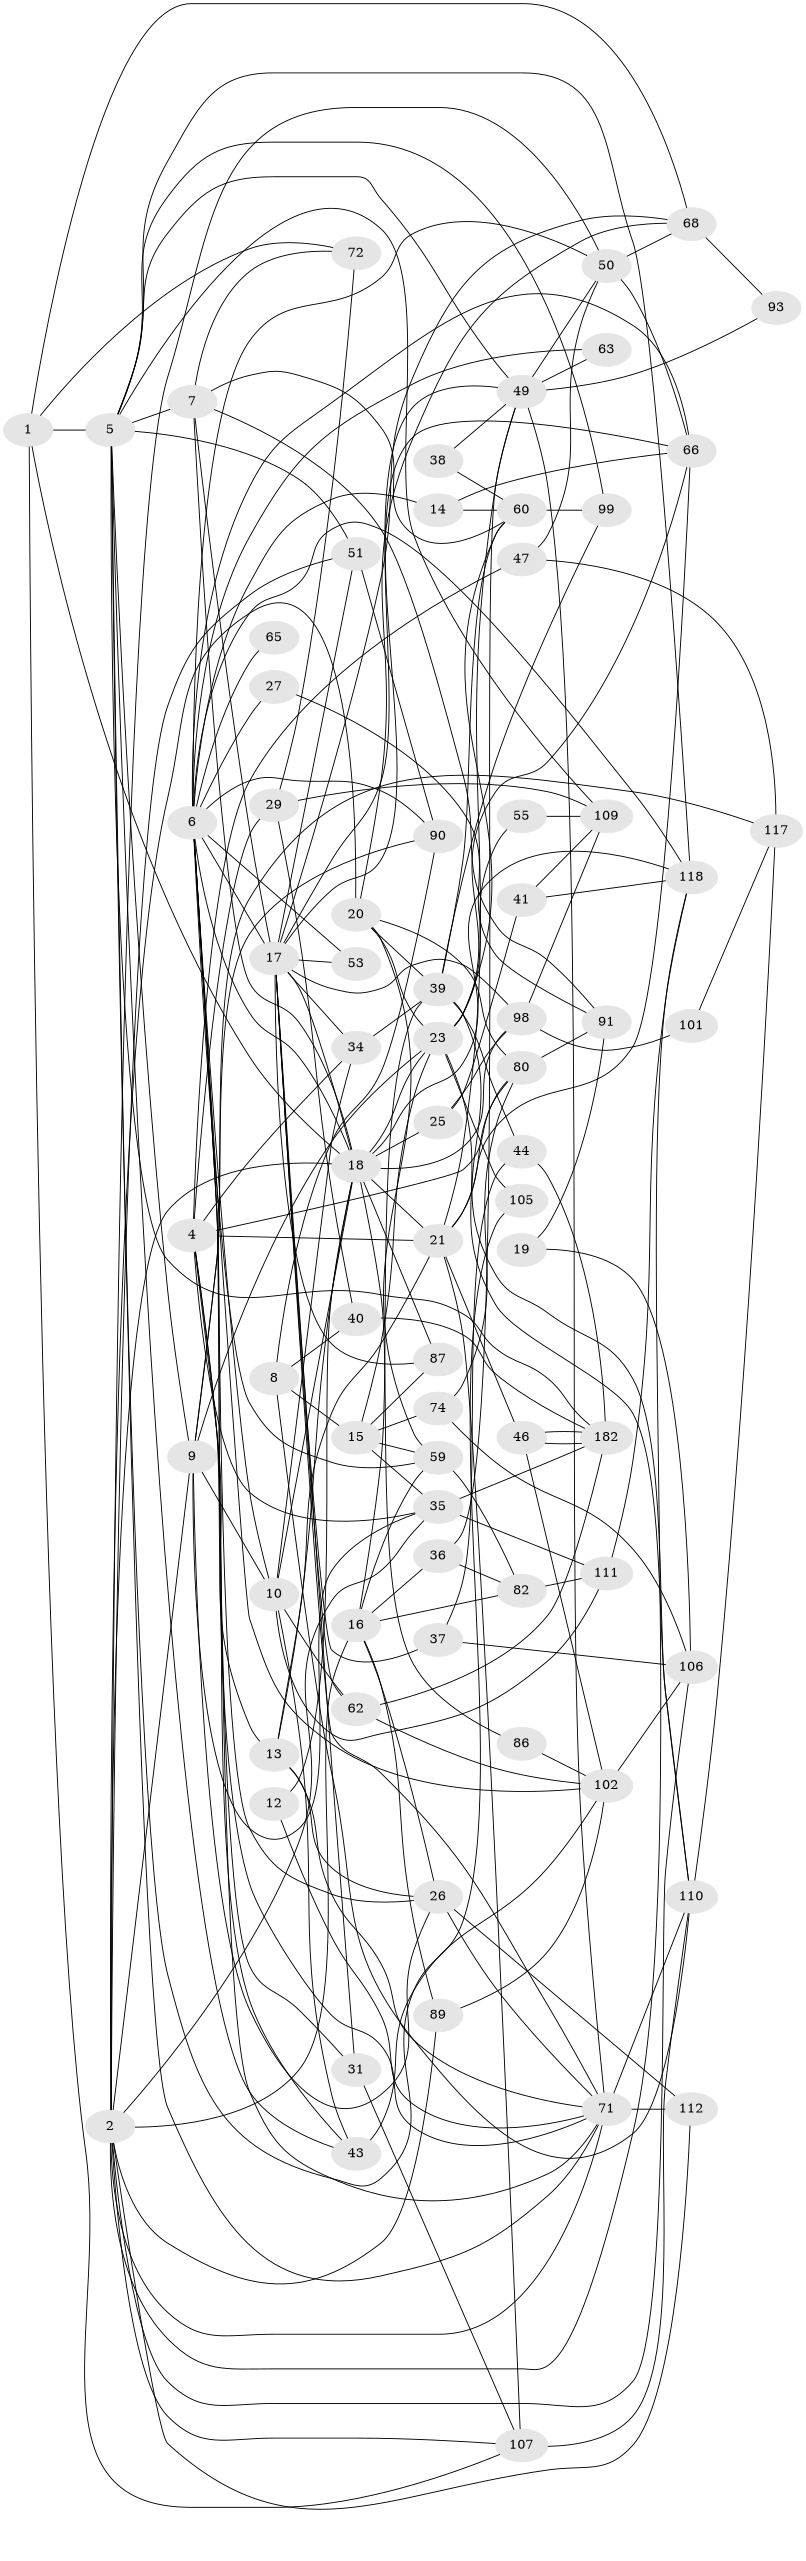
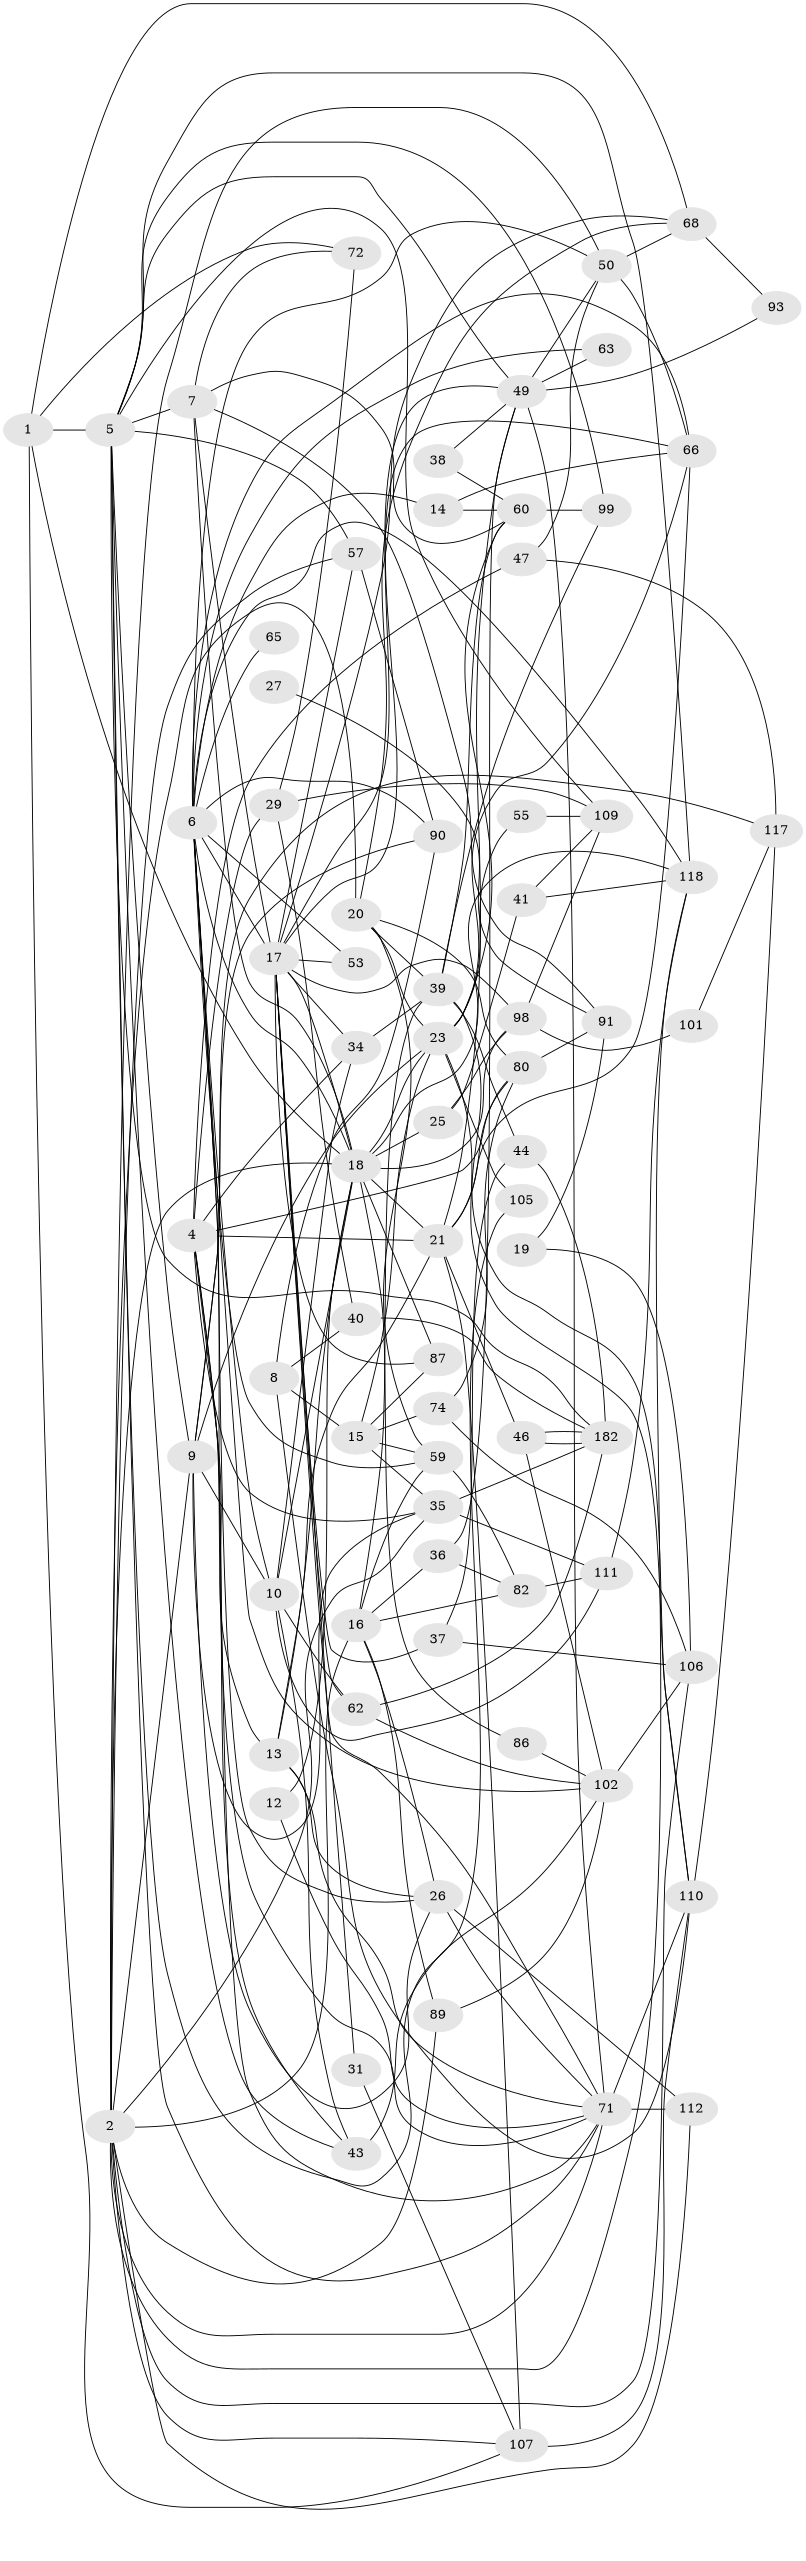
node "51": label "51" -> "57"
edge "27" -- "6": removed
edge "6" -- "31": removed
